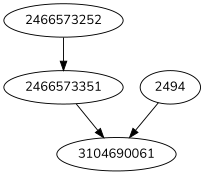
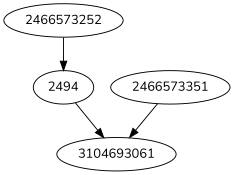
edge "2466573252" -> "2466573351": now "2466573252" -> "2494"
node "3104690061": label "3104690061" -> "3104693061"
